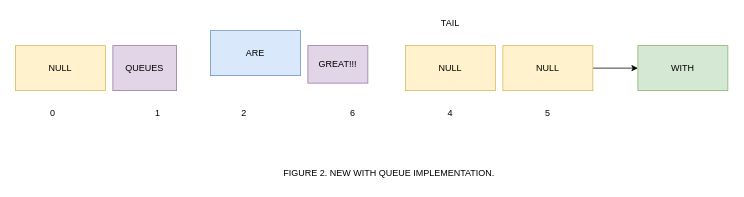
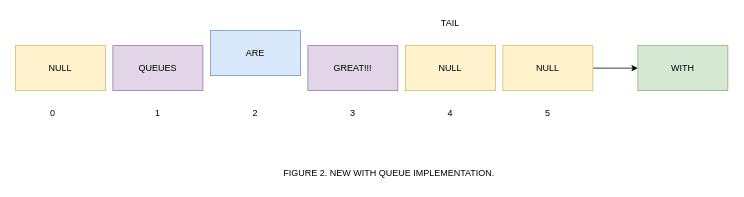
node "GREAT!!!": size 60x38 -> 90x45
node "QUEUES": size 64x45 -> 90x45
node "2": moved (244, 113) -> (255, 113)
node "6": label "6" -> "3"
